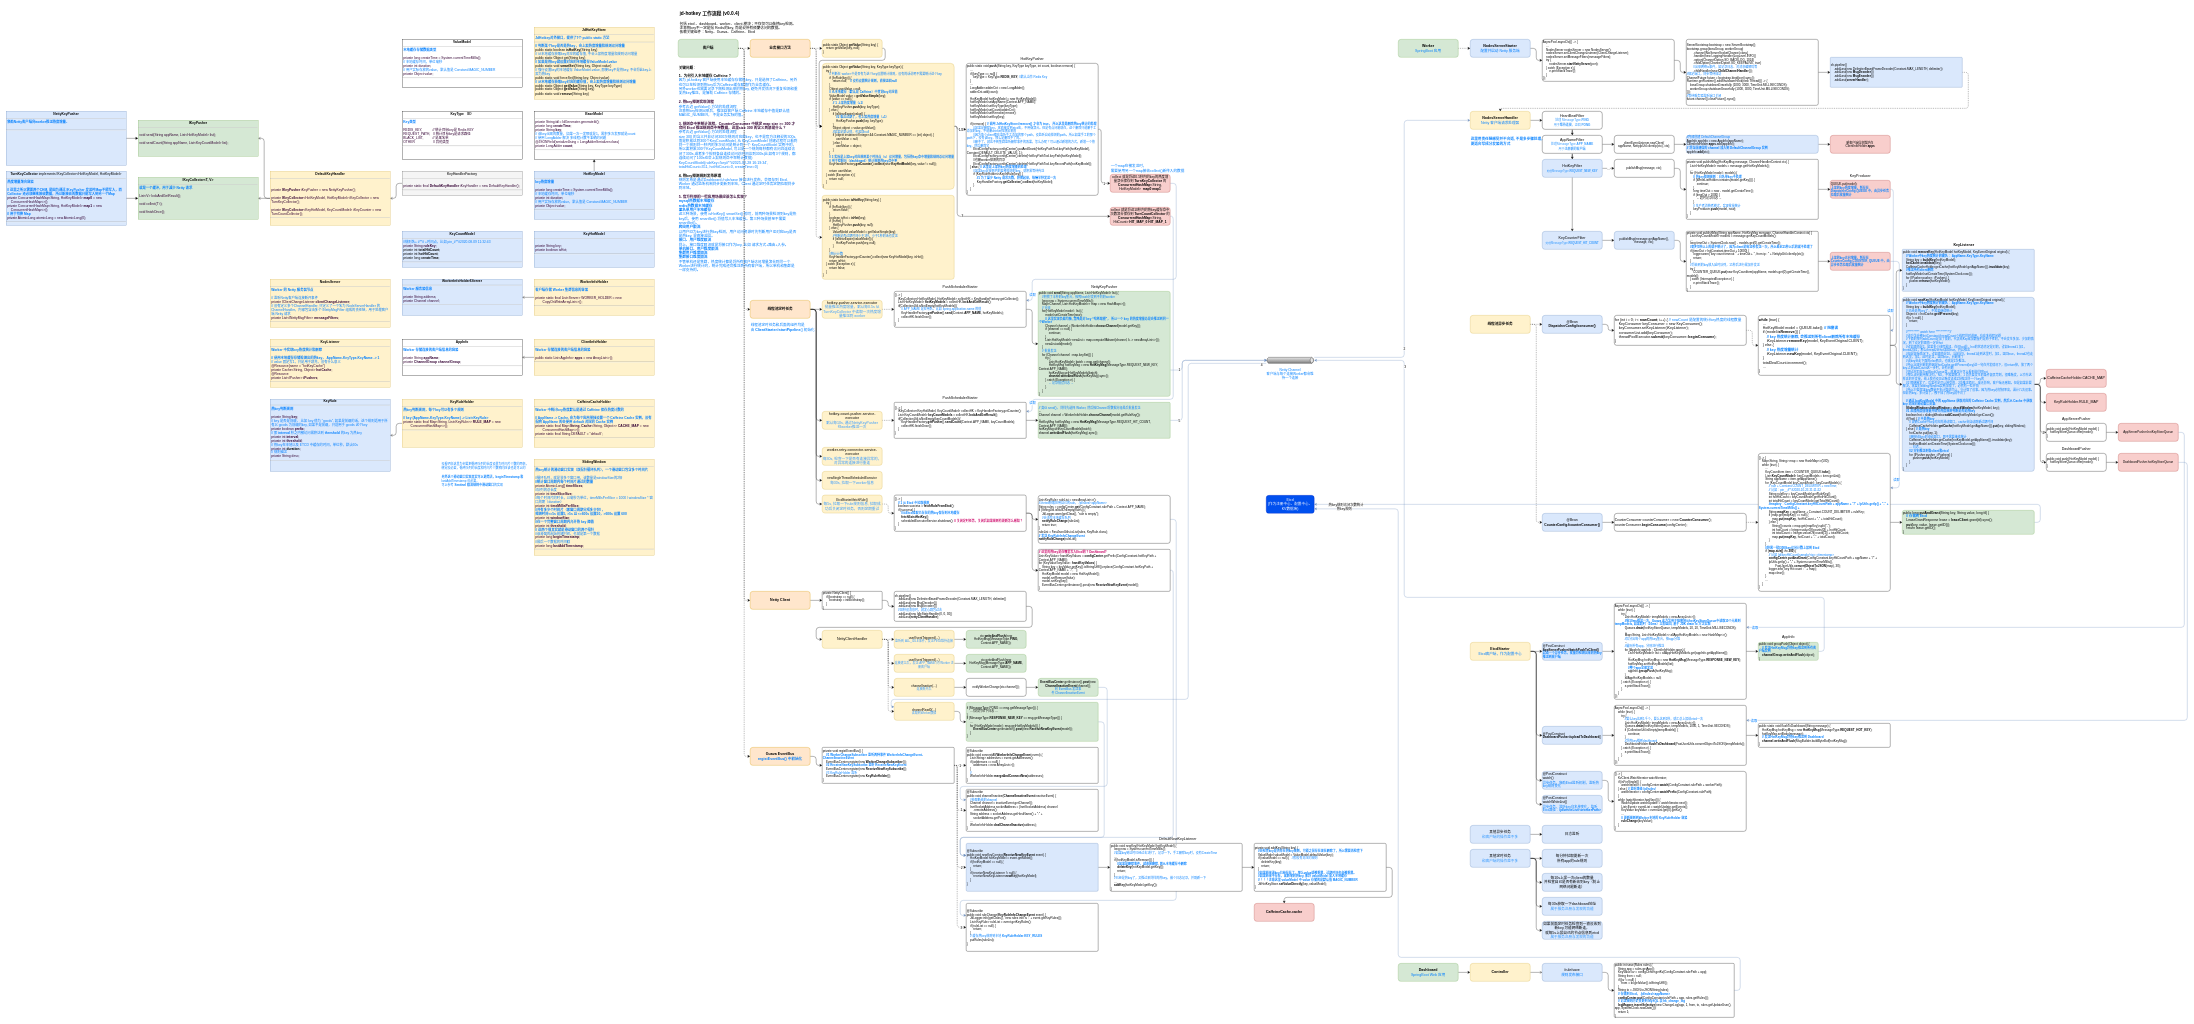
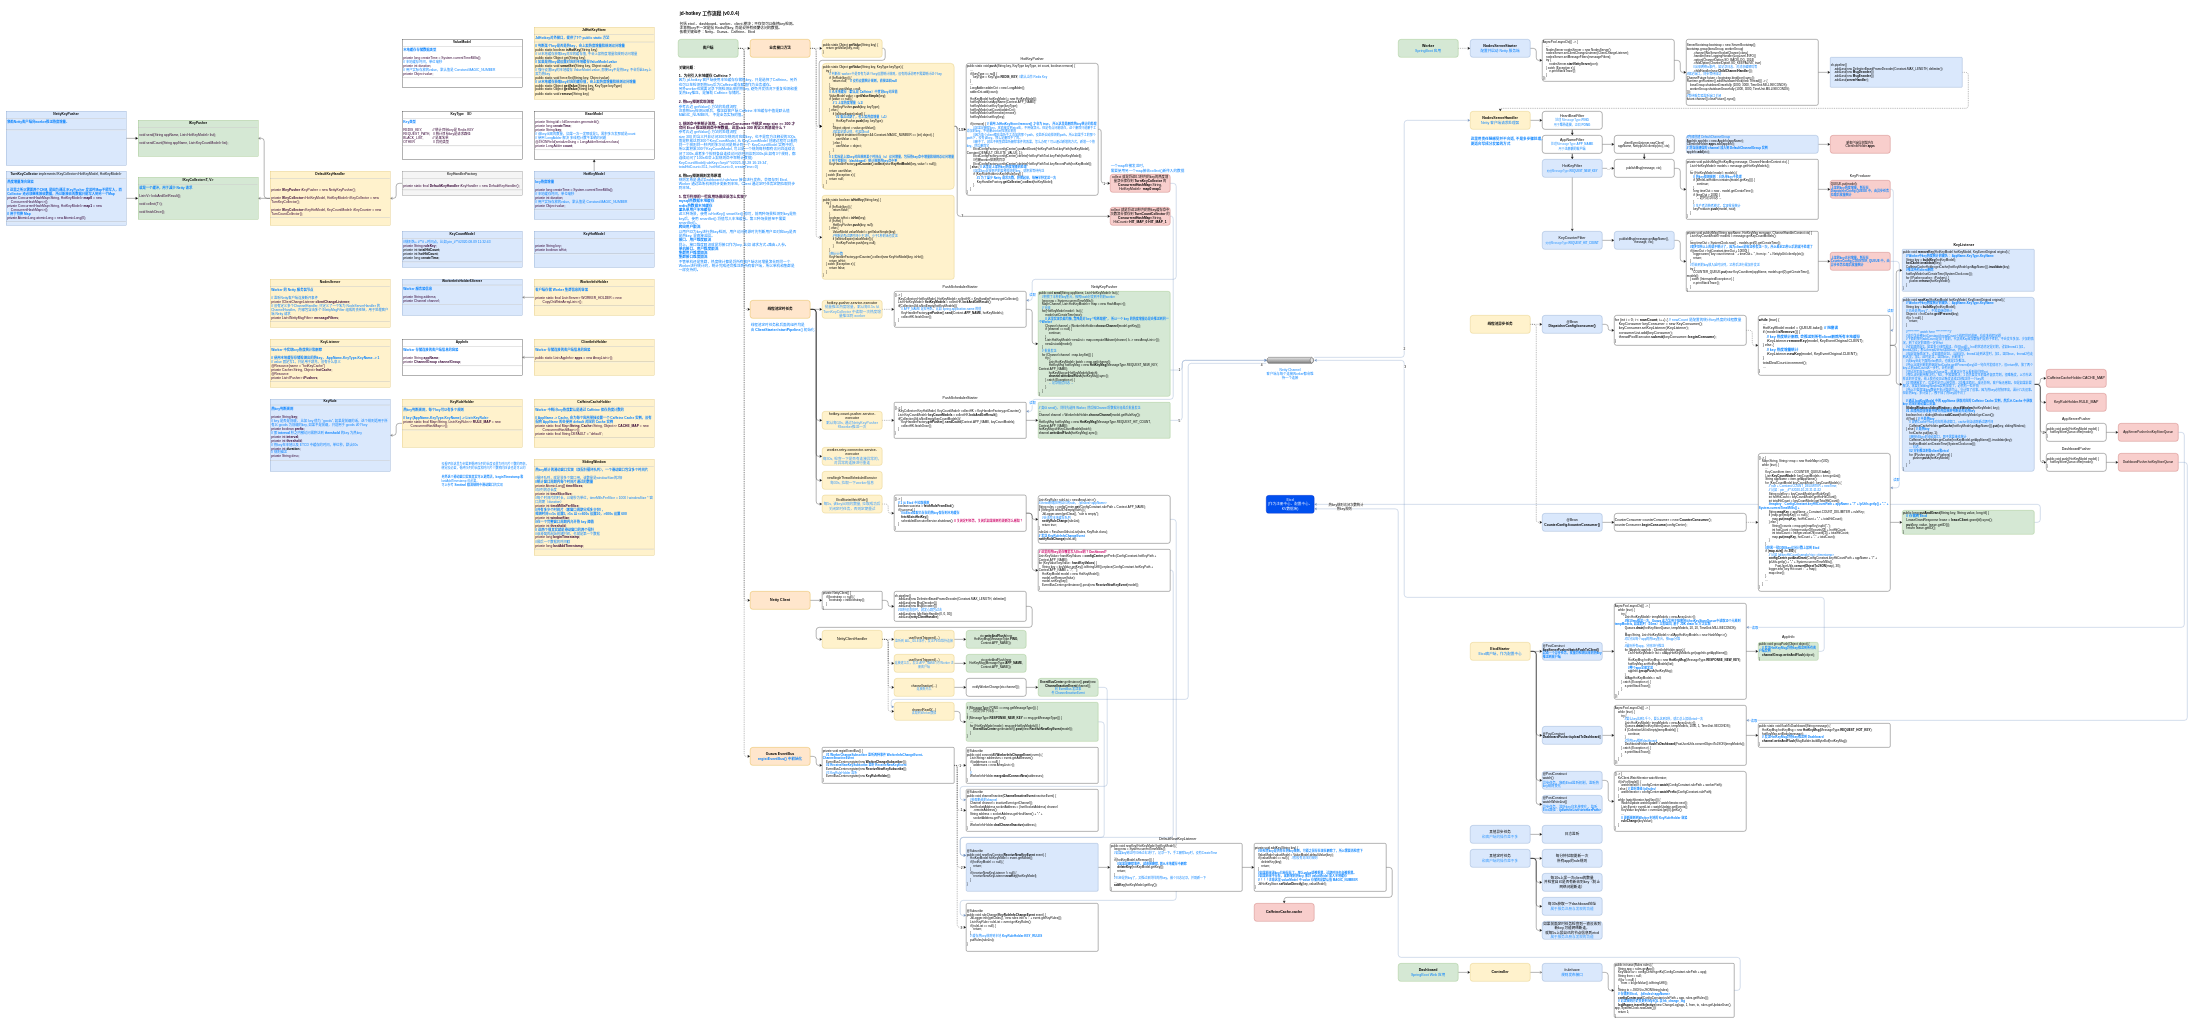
edge "clientEventListener.newClient(appName, NettyIpUtil.clientIp(ctx), ctx);" -> "//内部创建 DefaultChannelGroup AppInfo appInfo = new AppInfo(appName); ClientInfoHolder.apps.add(appInfo); // 将当前通信的 channel 加入到 DefaultChannelGroup 实例 appInfo.add(ctx);": now "clientEventListener.newClient(appName, NettyIpUtil.clientIp(ctx), ctx);" -> "publishMsg(message, ctx);"
node "EtcdStarter#fetchRule() 每5s, 拉取一下rule规则信息, 拉取成功后关闭定时任务，否则定期重试": label "EtcdStarter#fetchRule() 每5s, 拉取一下rule规则信息, 拉取成功后关闭定时任务，否则定期重试" -> "EtcdStarter#fetchRule() 每5s, 该key出现的数量, 拉取成功后关闭定时任务，否则定期重试"
